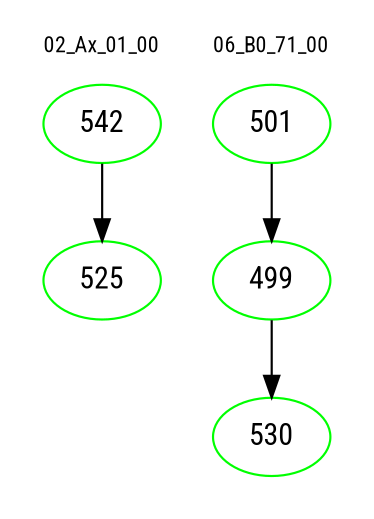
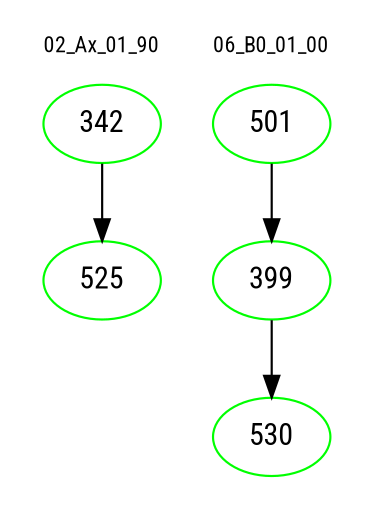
cluster "02_Ax_01_00": label "02_Ax_01_00" -> "02_Ax_01_90"
cluster "06_B0_71_00": label "06_B0_71_00" -> "06_B0_01_00"
node "542": label "542" -> "342"
node "499": label "499" -> "399"
